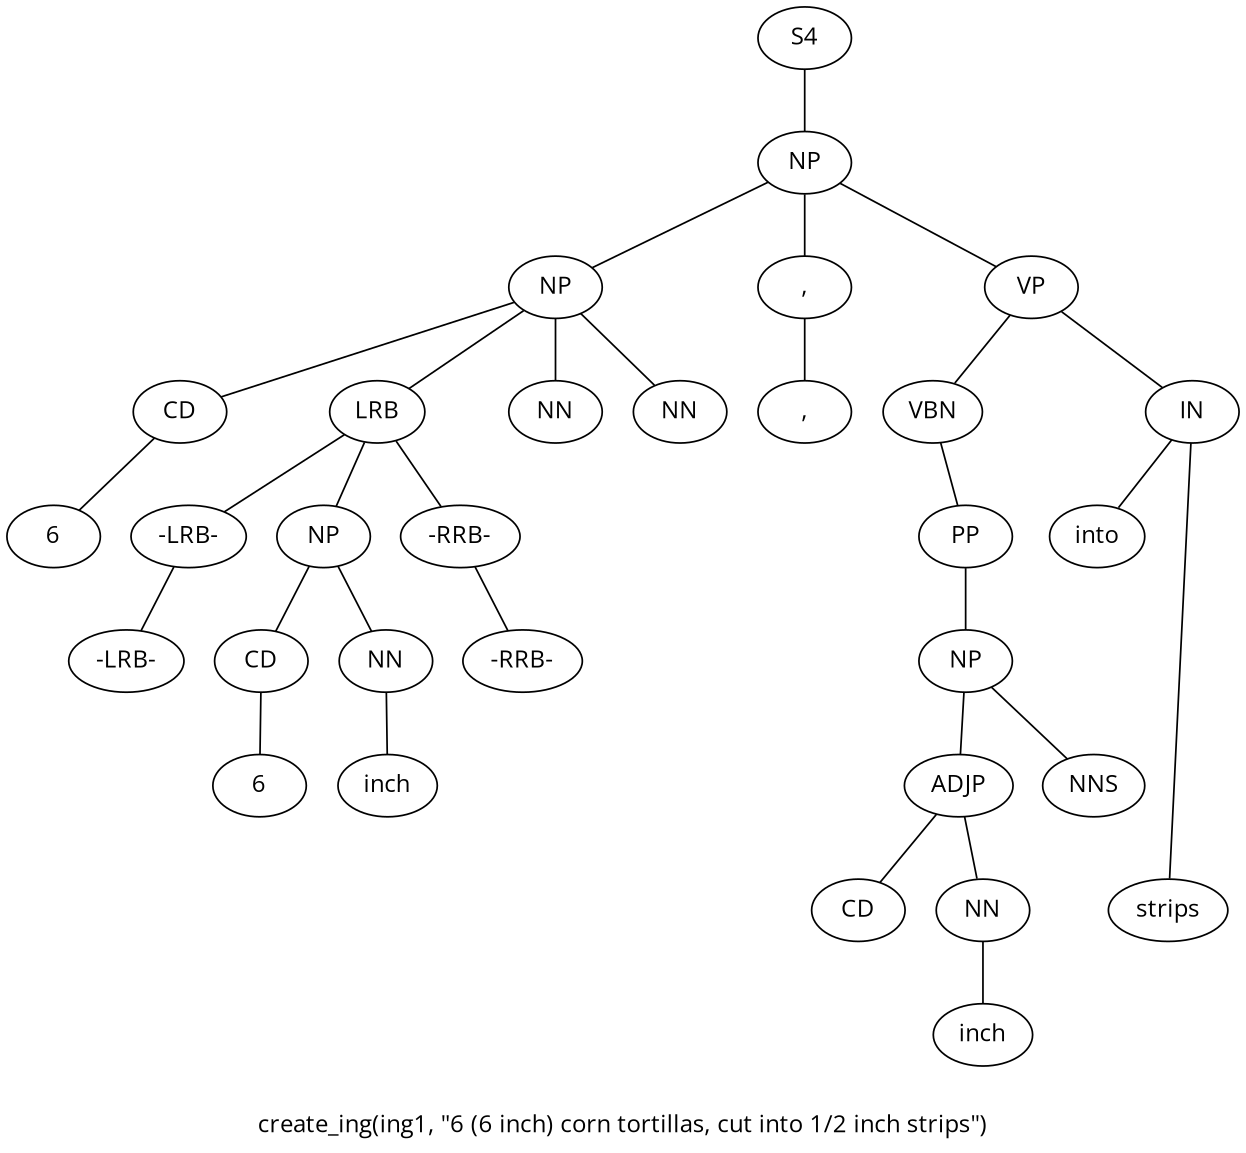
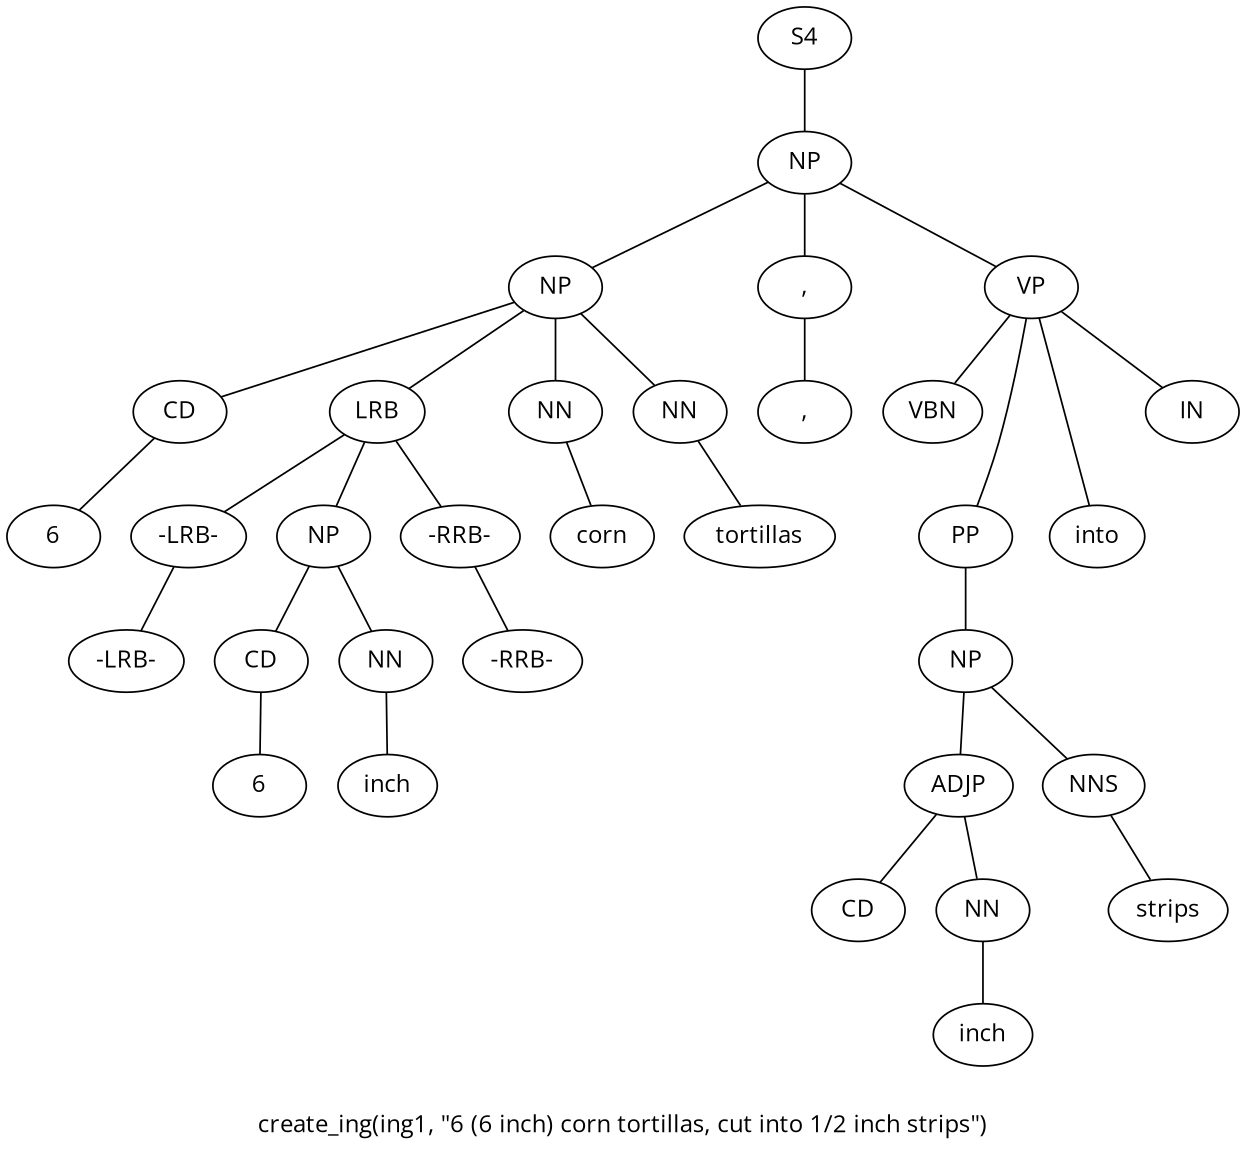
edge "VBN" -- "PP": now "VP" -- "PP"
edge "IN" -- "into": now "VP" -- "into"
node "corn": added
node "tortillas": added
edge "IN" -- "strips": now "NNS" -- "strips"
